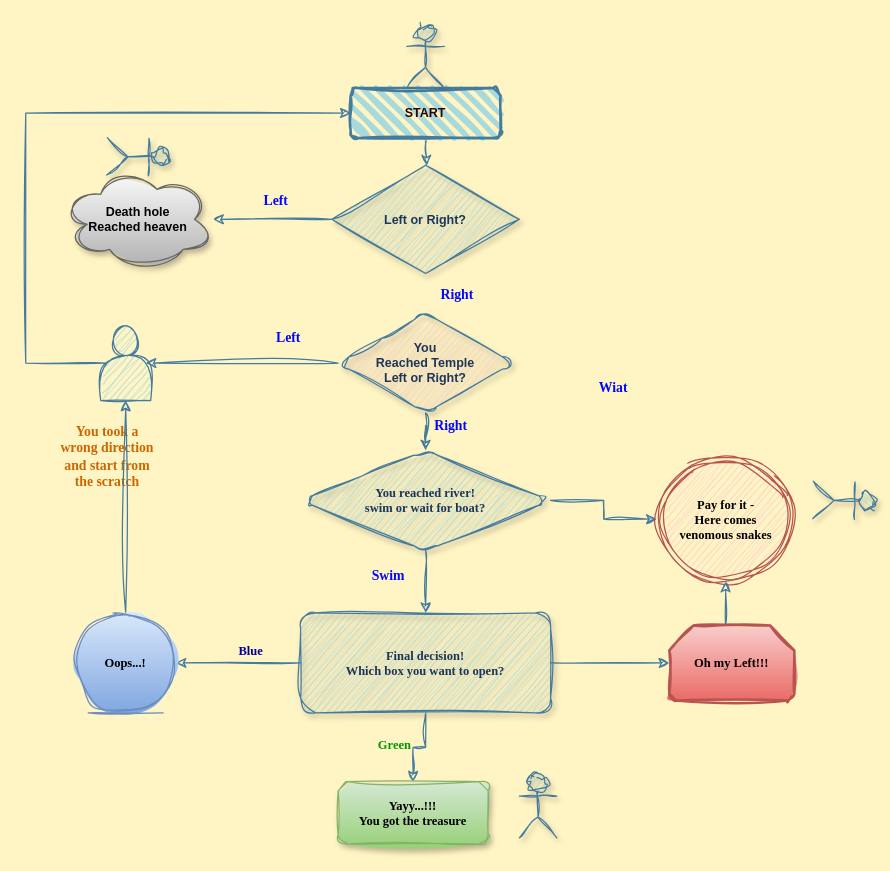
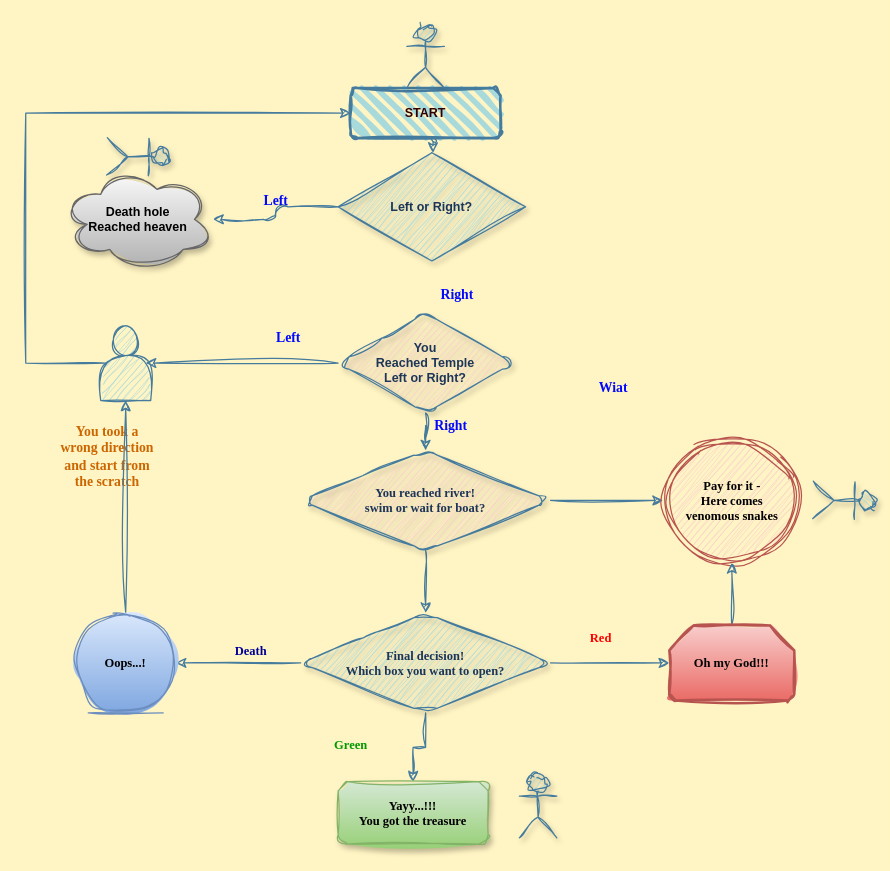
node "Left or Right?": moved (426, 219) -> (432, 207)
node "You reached river! swim or wait for boat?": fillcolor #a8dadc -> #f8cecc
node "Pay for it - Here comes venomous snakes": moved (726, 519) -> (732, 501)
node "Swim": removed
node "Red": added
node "Blue": label "Blue" -> "Death"
node "Final decision! Which box you want to open?": shape rounded rectangle -> diamond
node "Oh my Left!!!": label "Oh my Left!!!" -> "Oh my God!!!"
node "Green": moved (394, 744) -> (351, 744)
